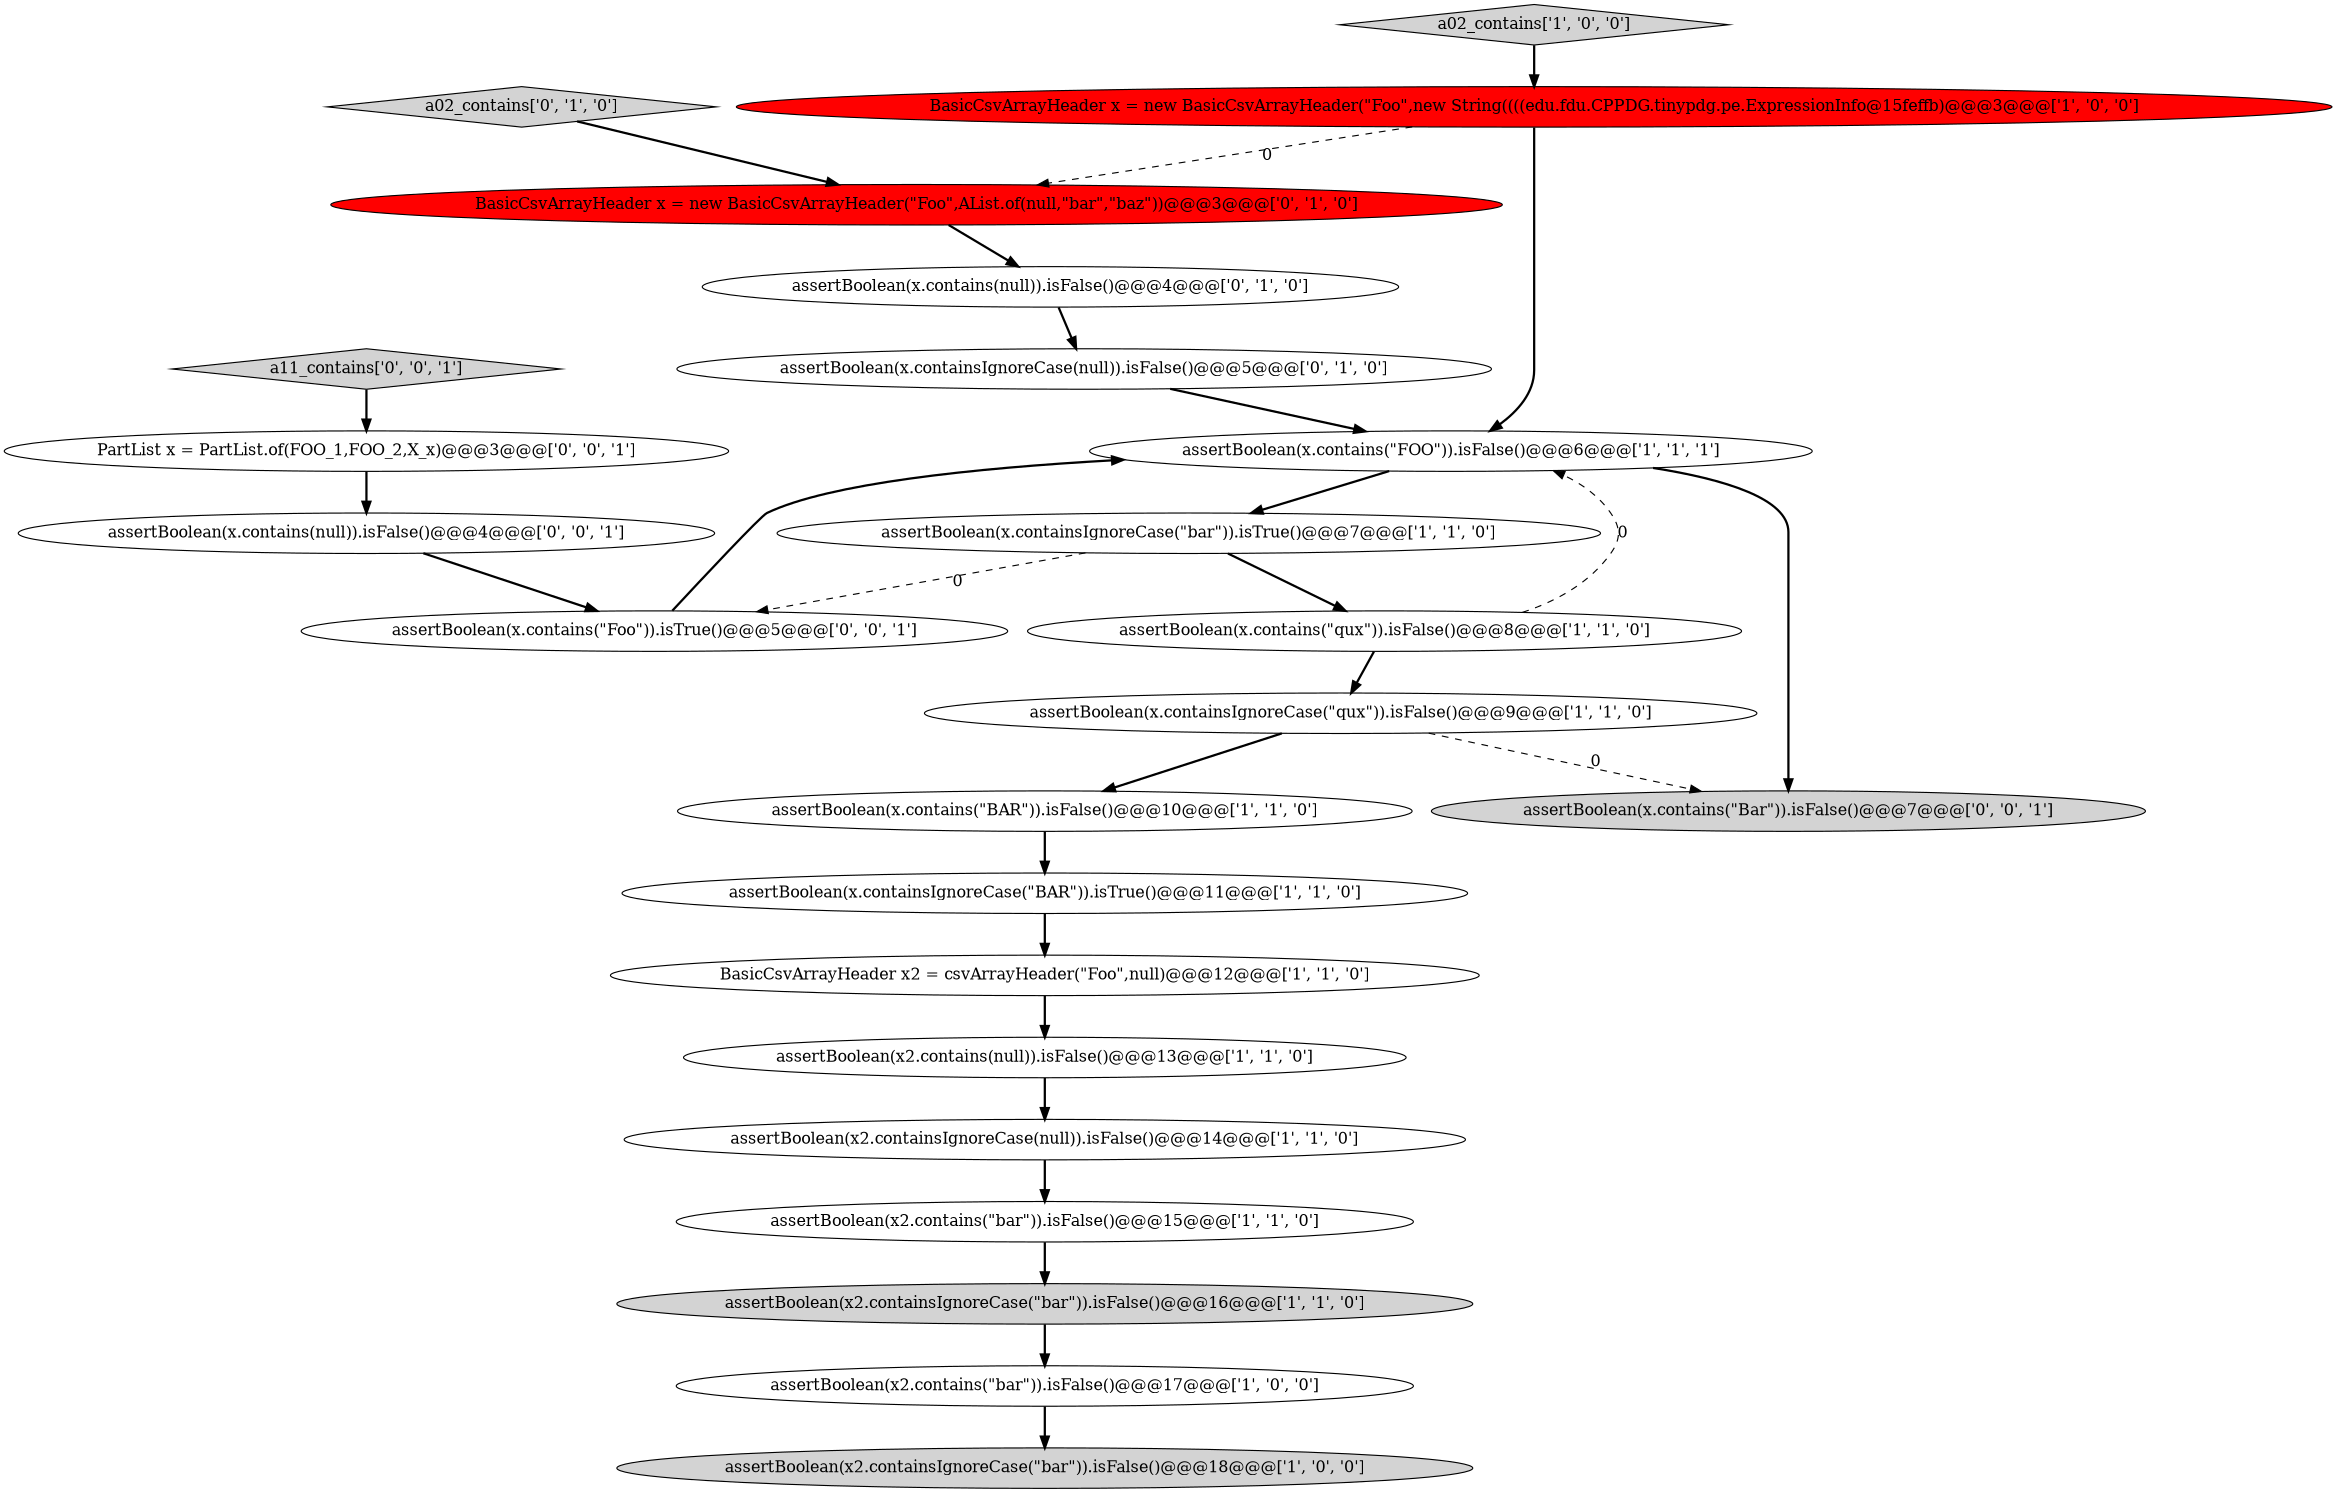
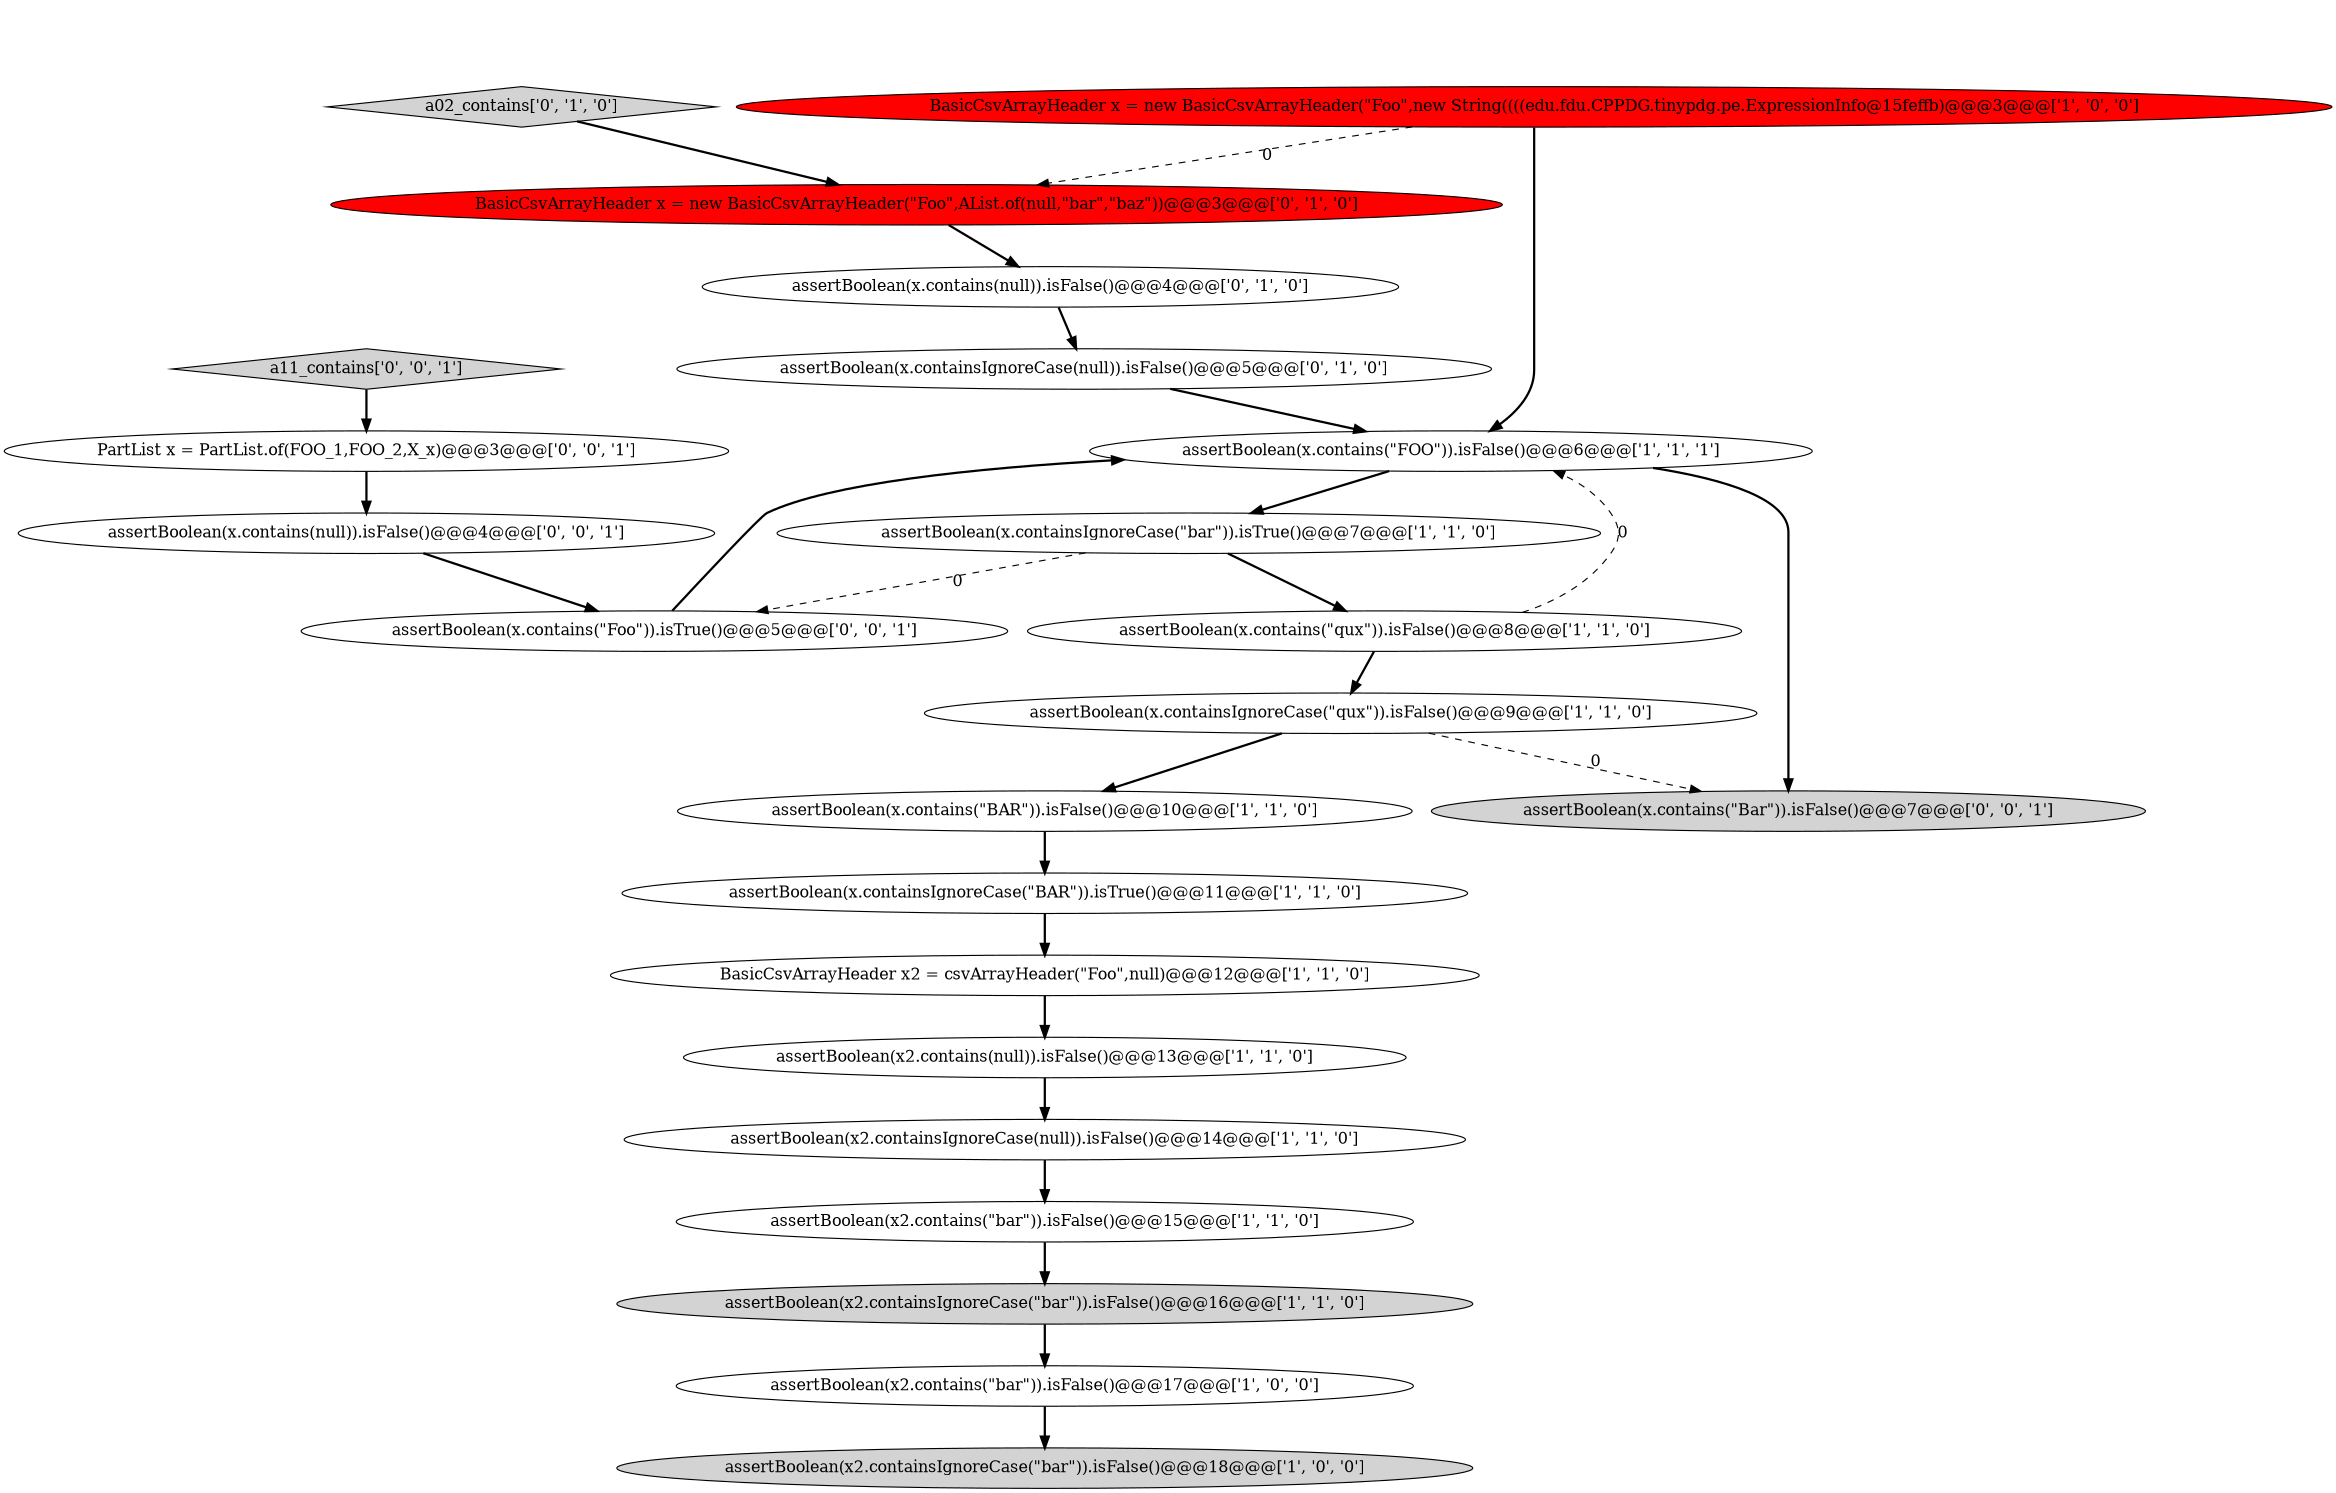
node "a02_contains['1', '0', '0']": removed
